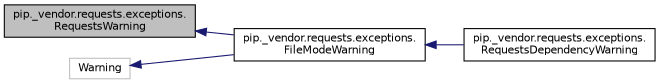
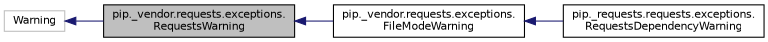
node "pip._vendor.requests.exceptions. RequestsDependencyWarning": label "pip._vendor.requests.exceptions. RequestsDependencyWarning" -> "pip._requests.requests.exceptions. RequestsDependencyWarning"
edge "pip._vendor.requests.exceptions. FileModeWarning" -> "Warning": now "pip._vendor.requests.exceptions. RequestsWarning" -> "Warning"
